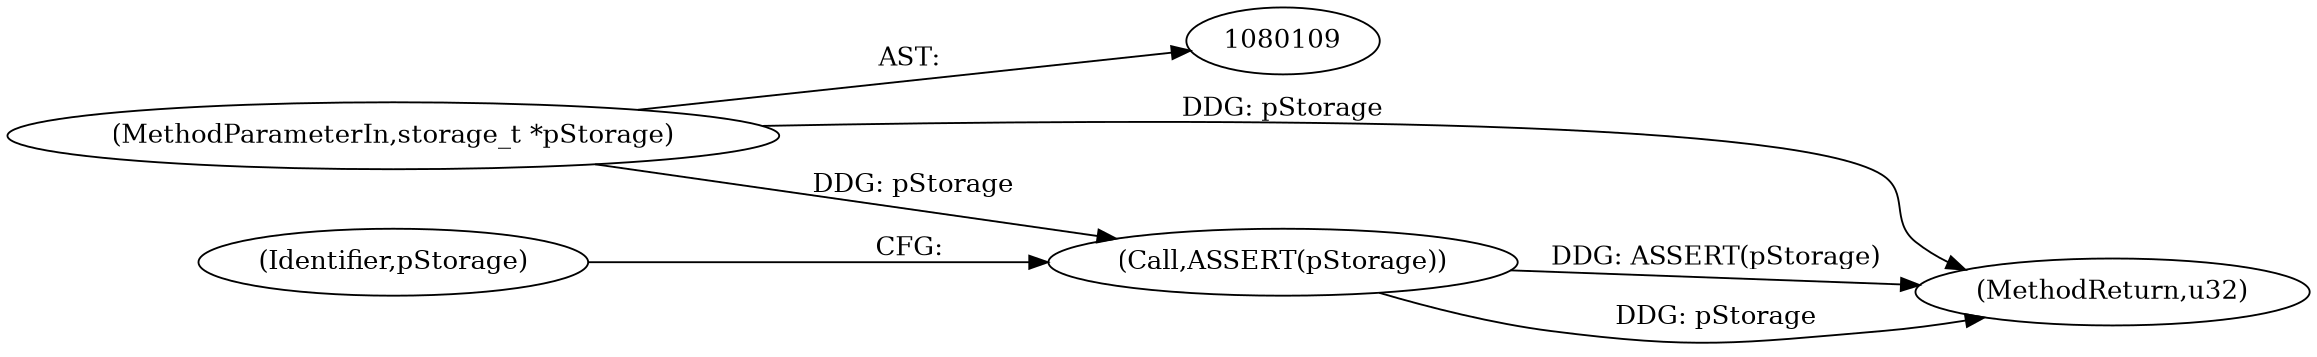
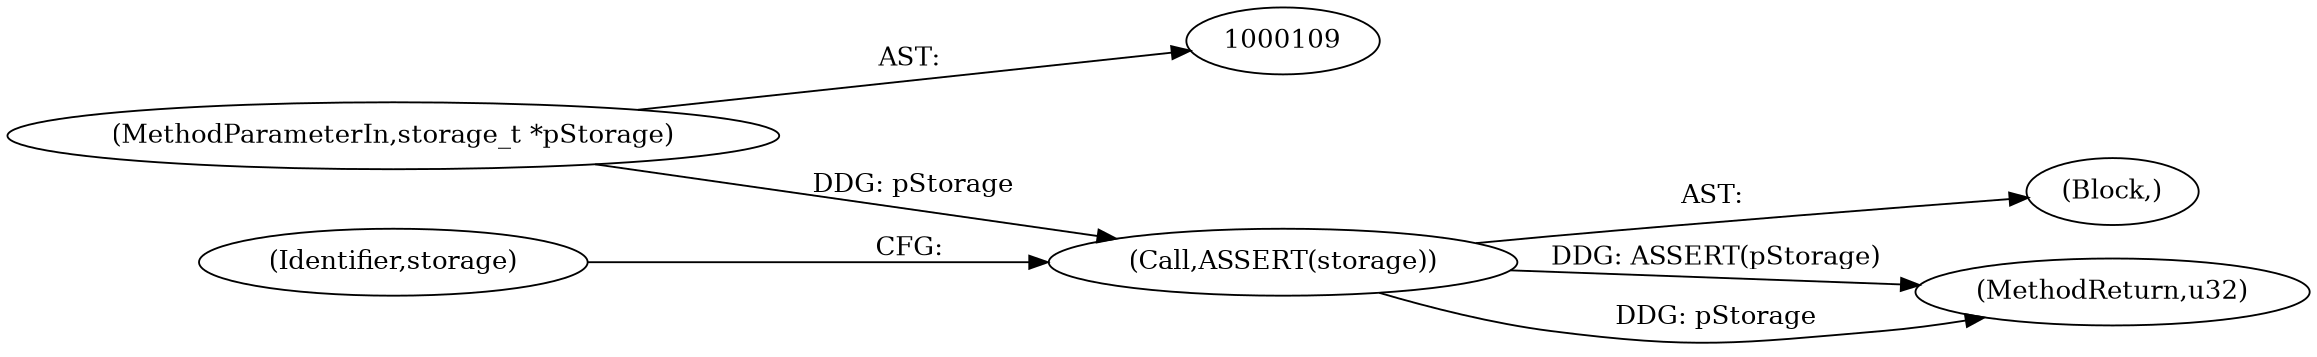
node "1080109": label "1080109" -> "1000109"
edge "(MethodParameterIn,storage_t *pStorage)" -> "(MethodReturn,u32)": removed, label "DDG: pStorage"
node "(Block,)": added
node "(Identifier,pStorage)": label "(Identifier,pStorage)" -> "(Identifier,storage)"
node "(Call,ASSERT(pStorage))": label "(Call,ASSERT(pStorage))" -> "(Call,ASSERT(storage))"
